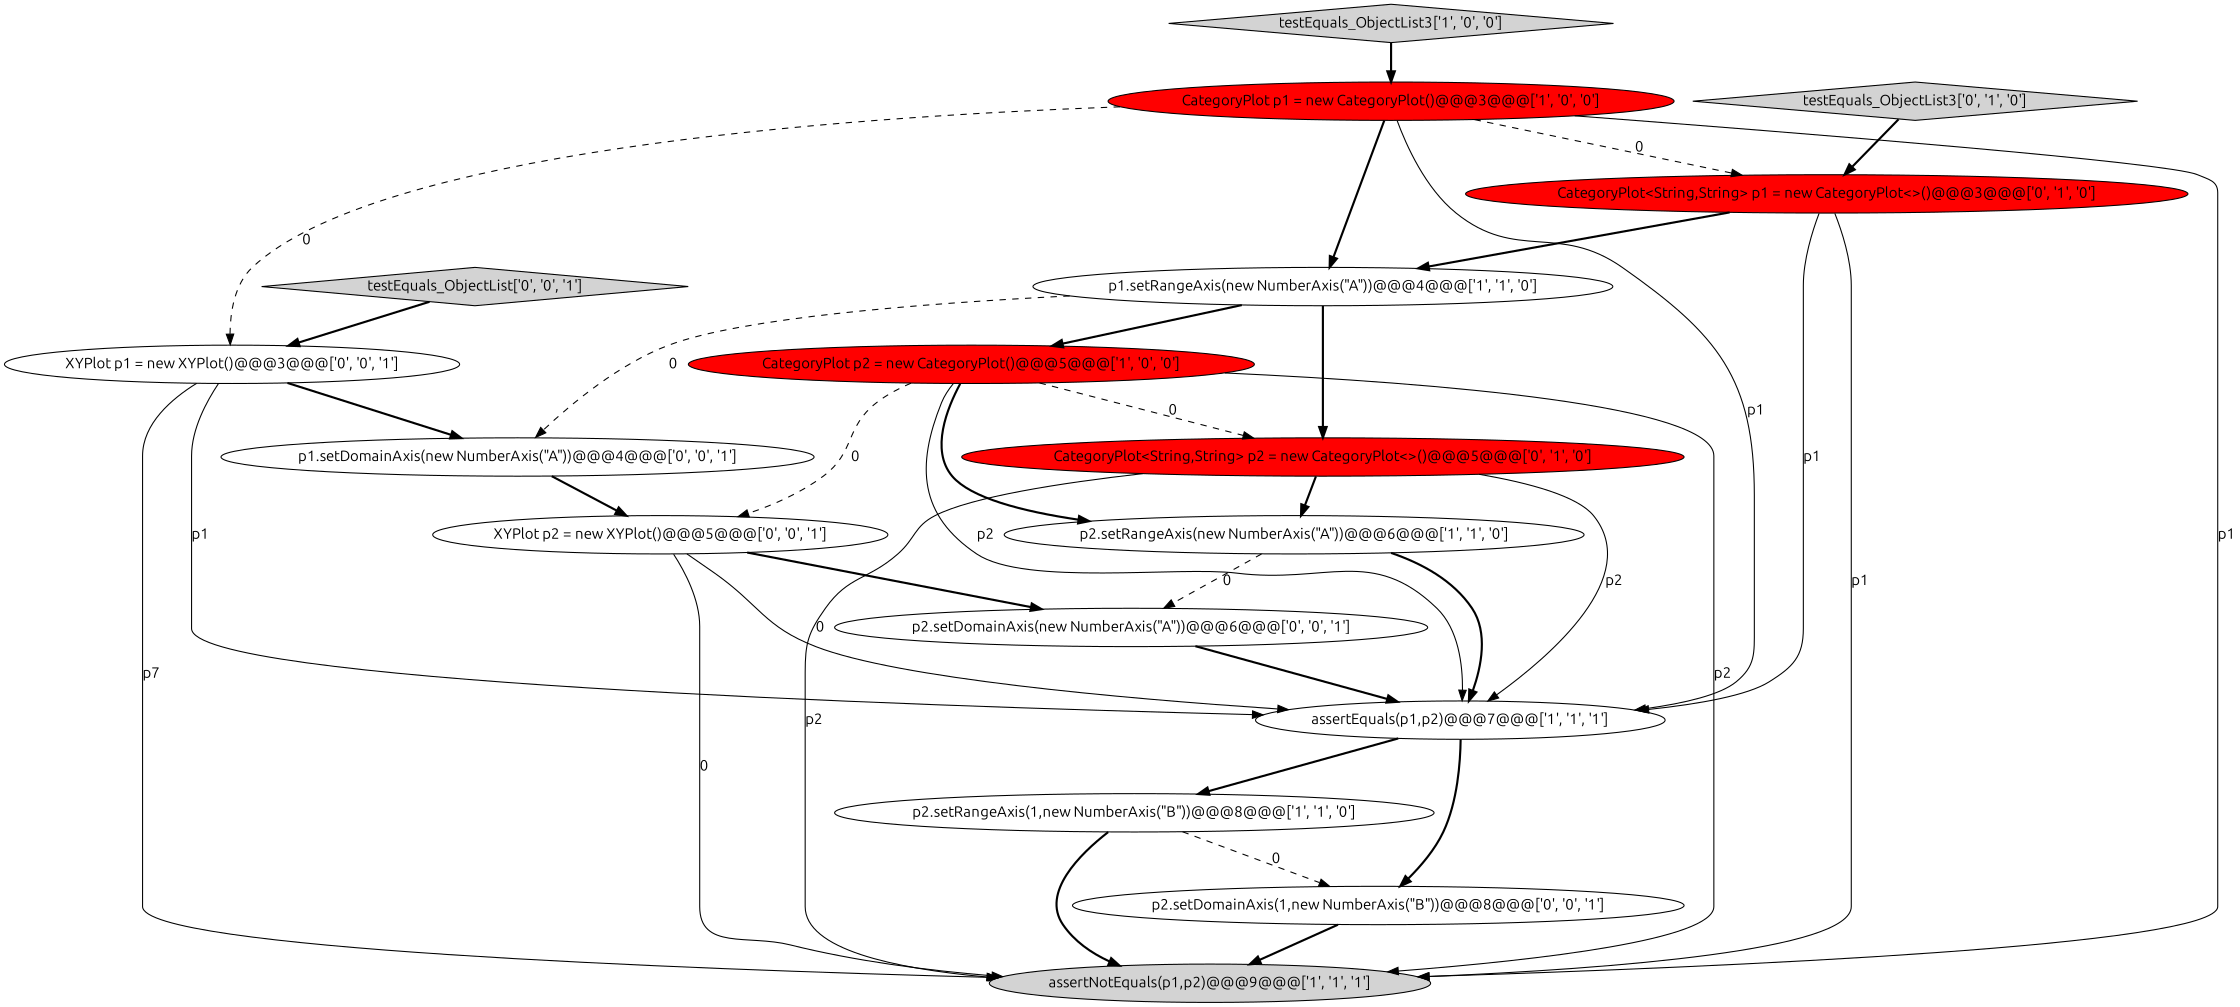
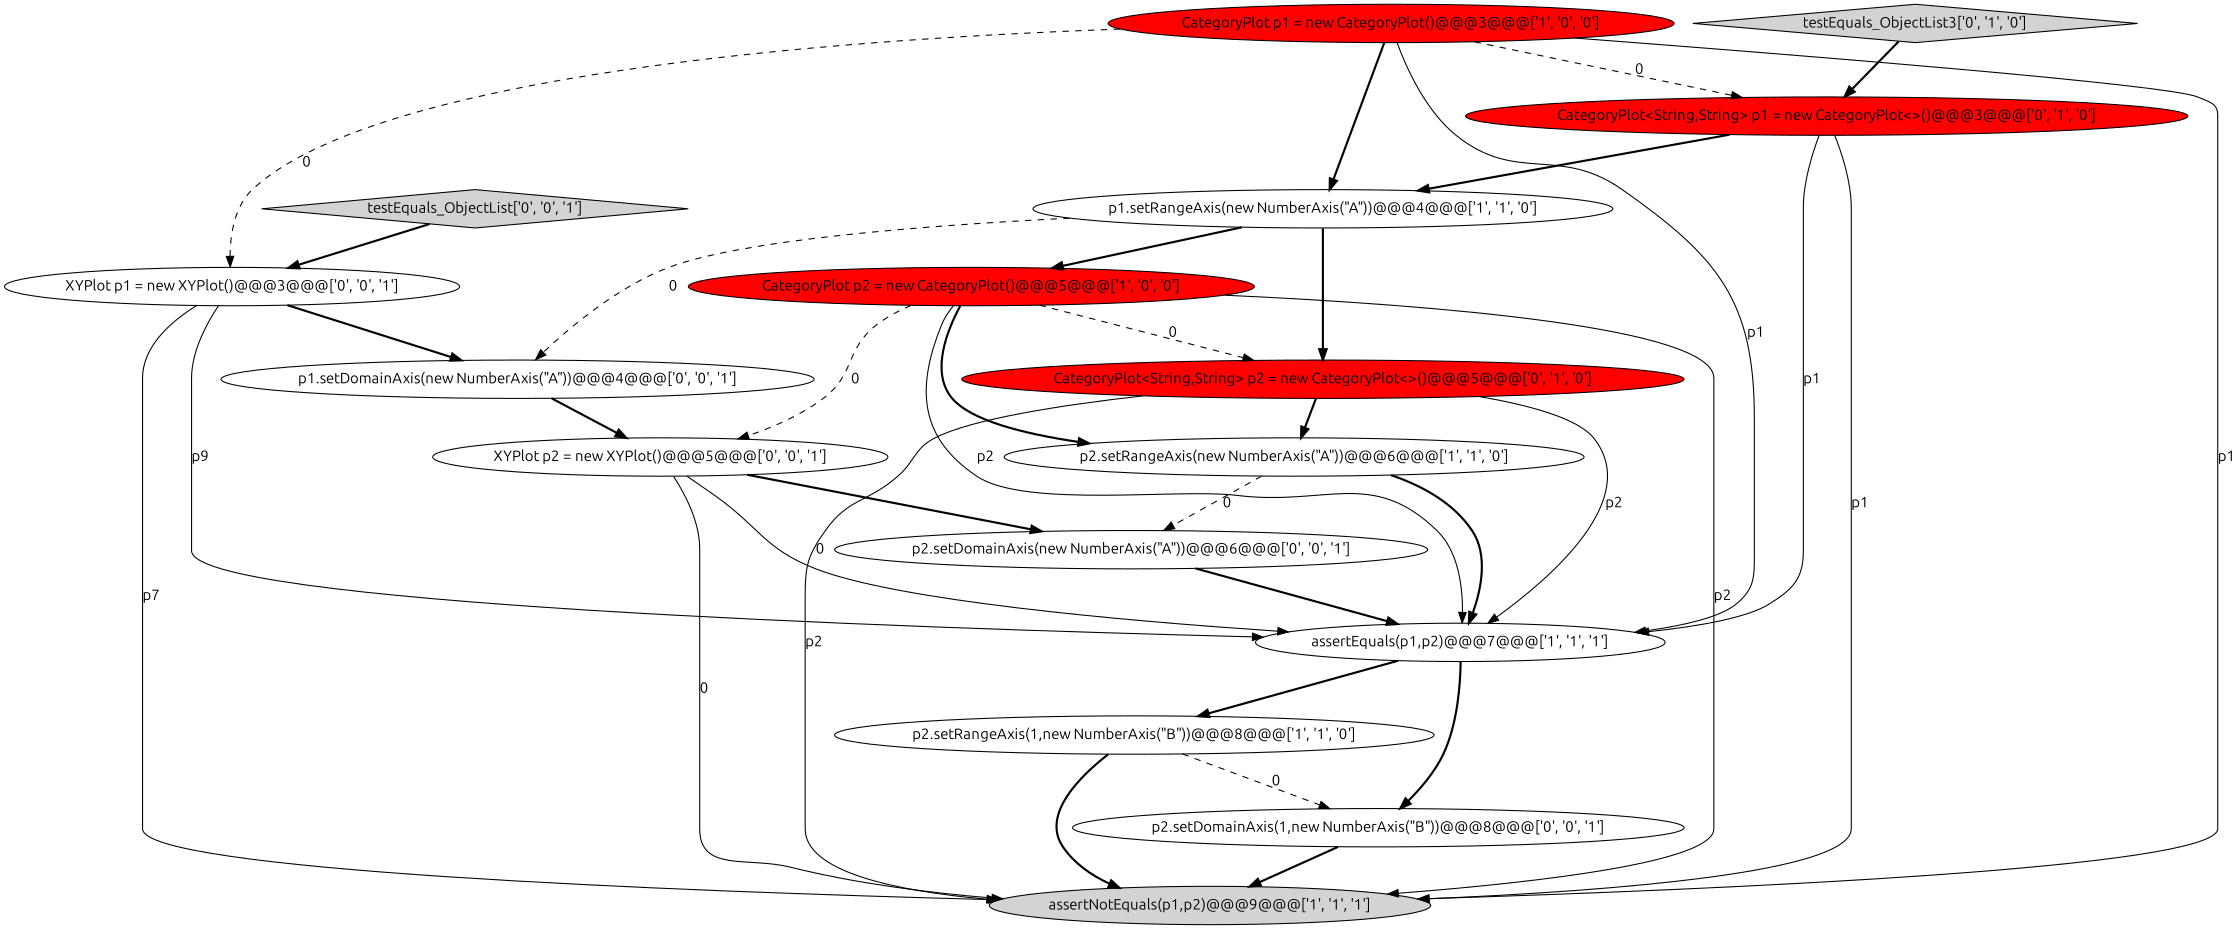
node "testEquals_ObjectList3['1', '0', '0']": removed
edge "XYPlot p1 = new XYPlot()@@@3@@@['0', '0', '1']" -> "assertEquals(p1,p2)@@@7@@@['1', '1', '1']": label "p1" -> "p9"
